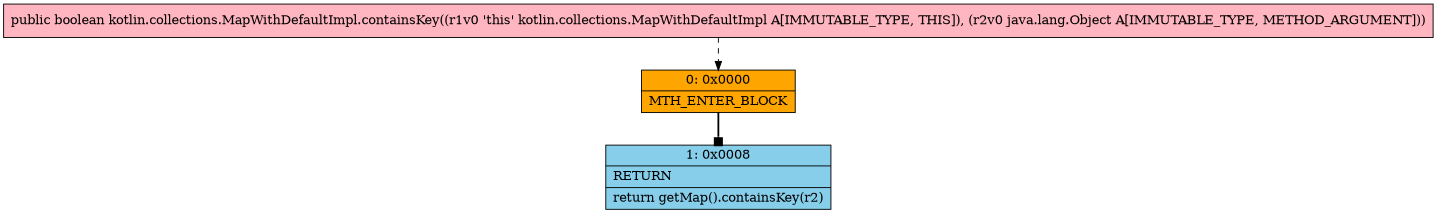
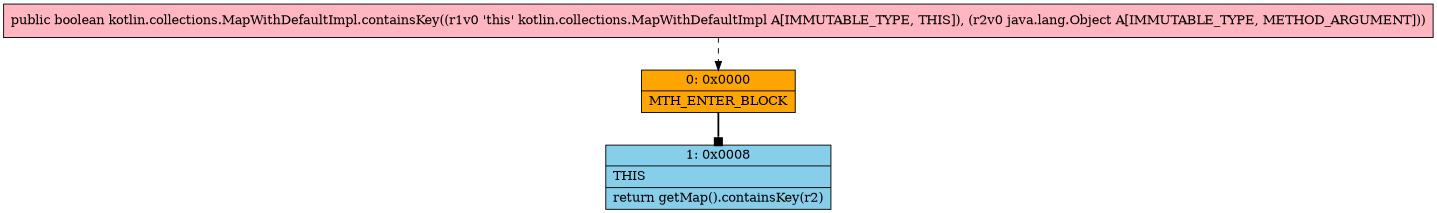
node "1: 0x0008": text "RETURN" -> "THIS"
